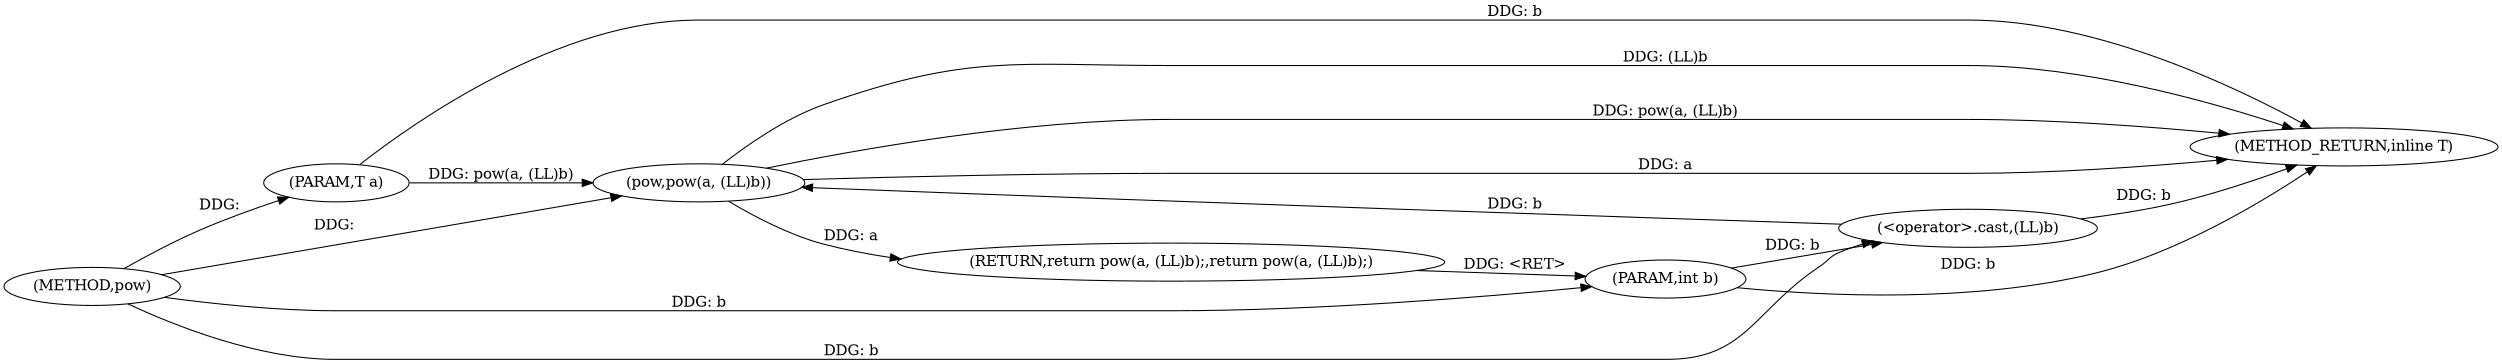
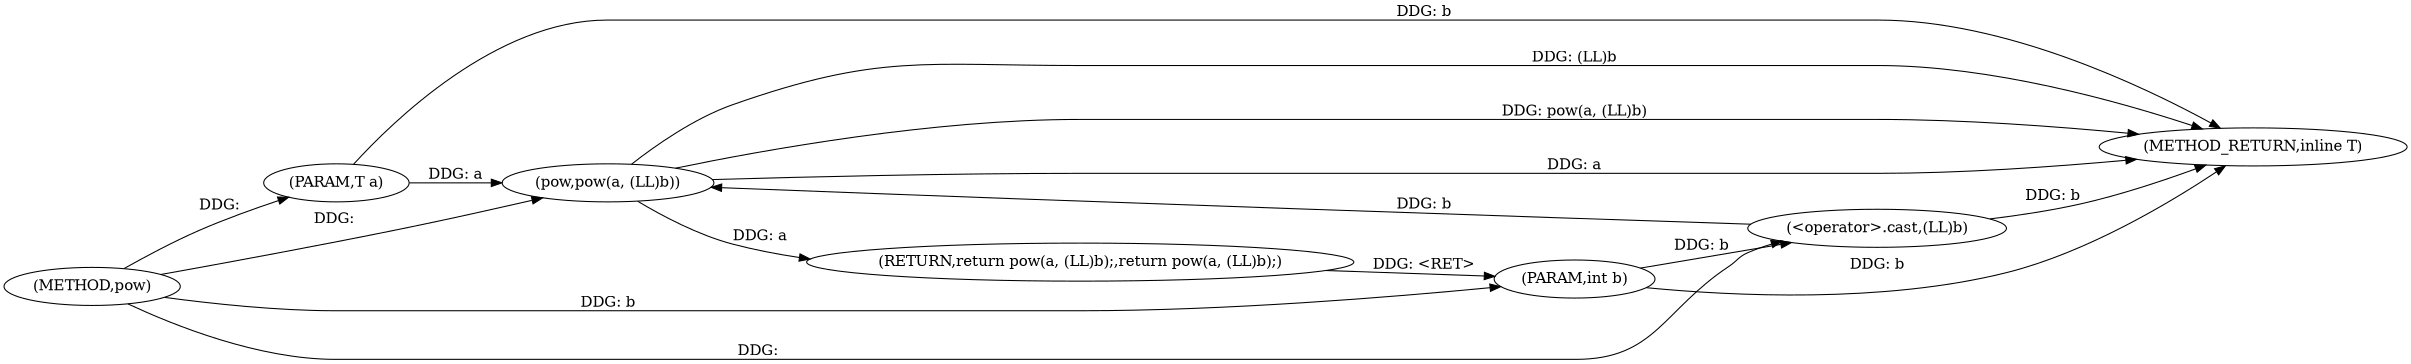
edge "(PARAM,T a)" -> "(pow,pow(a, (LL)b))": label "DDG: pow(a, (LL)b)" -> "DDG: a"
edge "(METHOD,pow)" -> "(<operator>.cast,(LL)b)": label "DDG: b" -> "DDG: "
